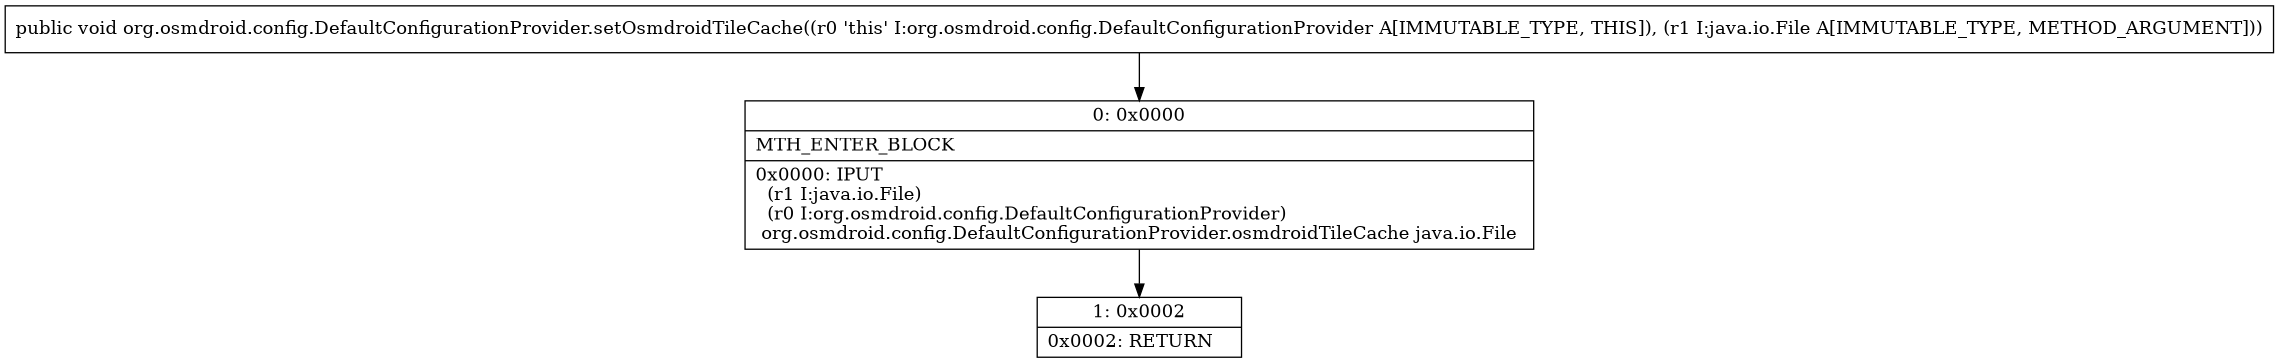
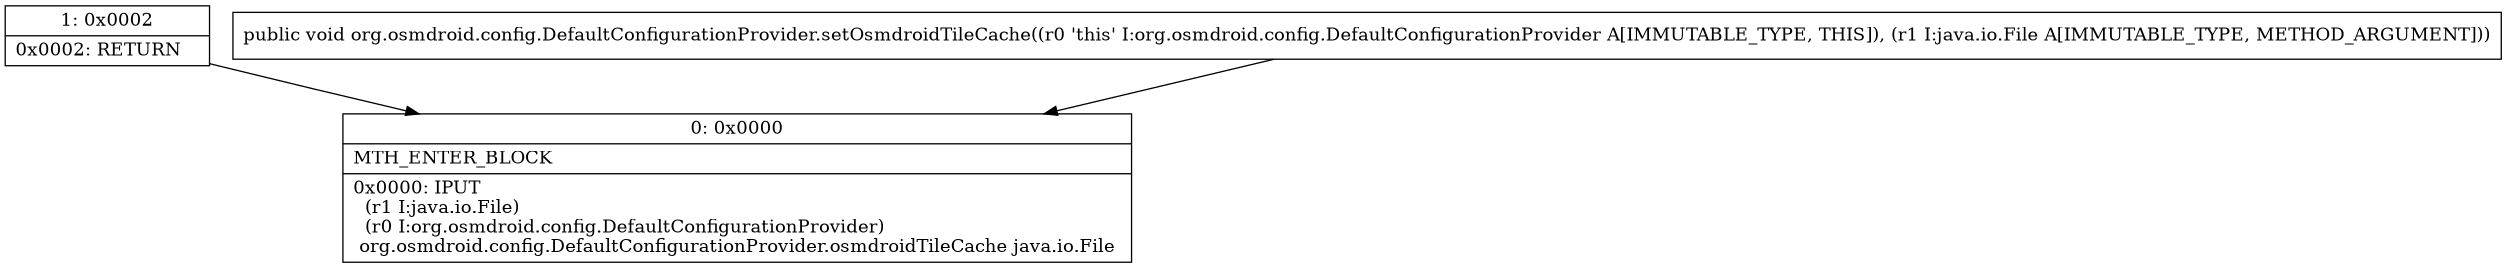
edge "0: 0x0000" -> "1: 0x0002": reversed
